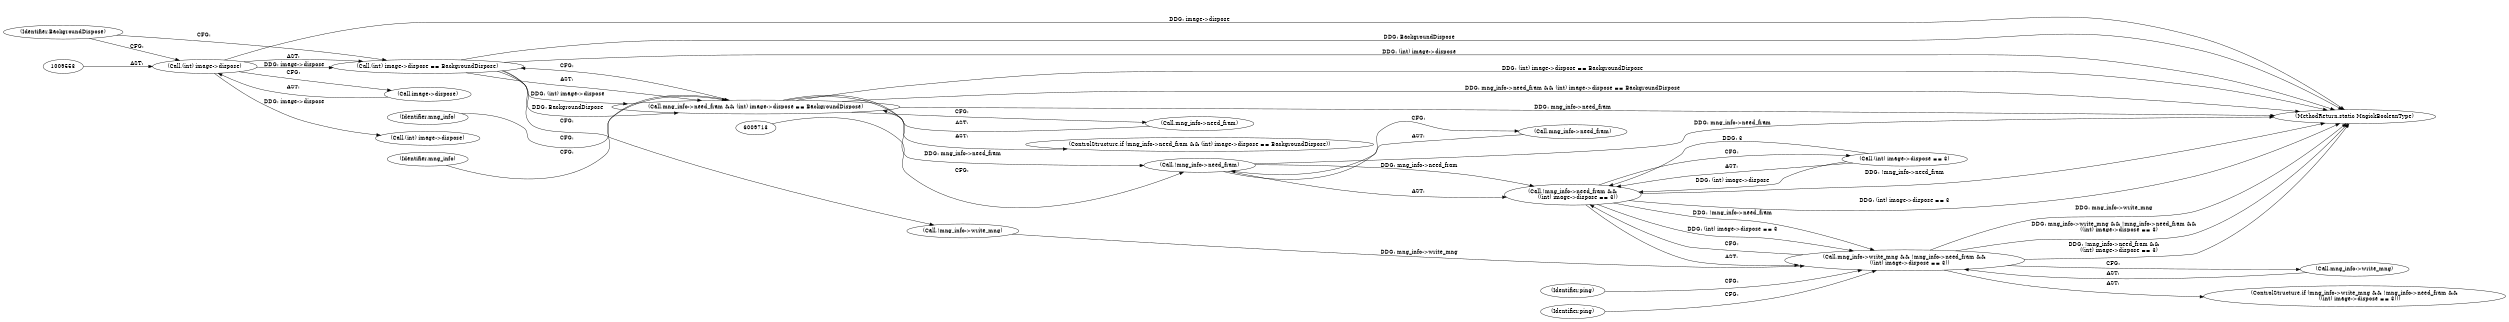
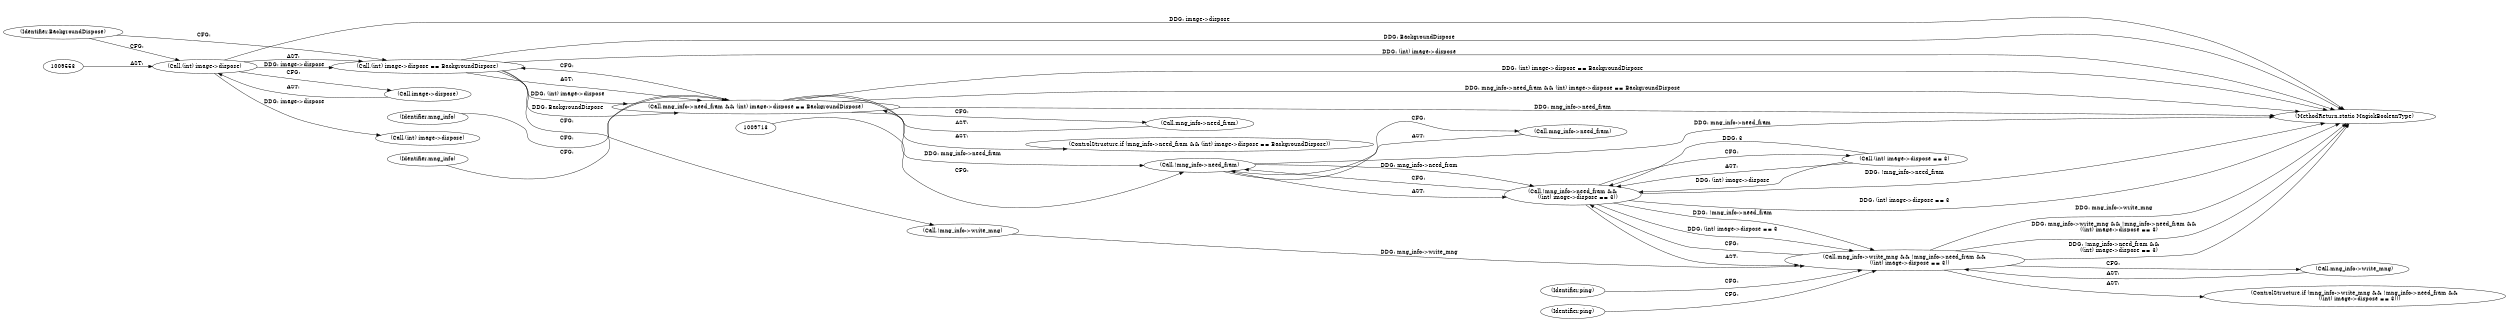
node "6009713": label "6009713" -> "1009713"
edge "(Call,!mng_info->need_fram && ((int) image->dispose == 3))" -> "(Call,!mng_info->need_fram)": added, label "CFG:"
